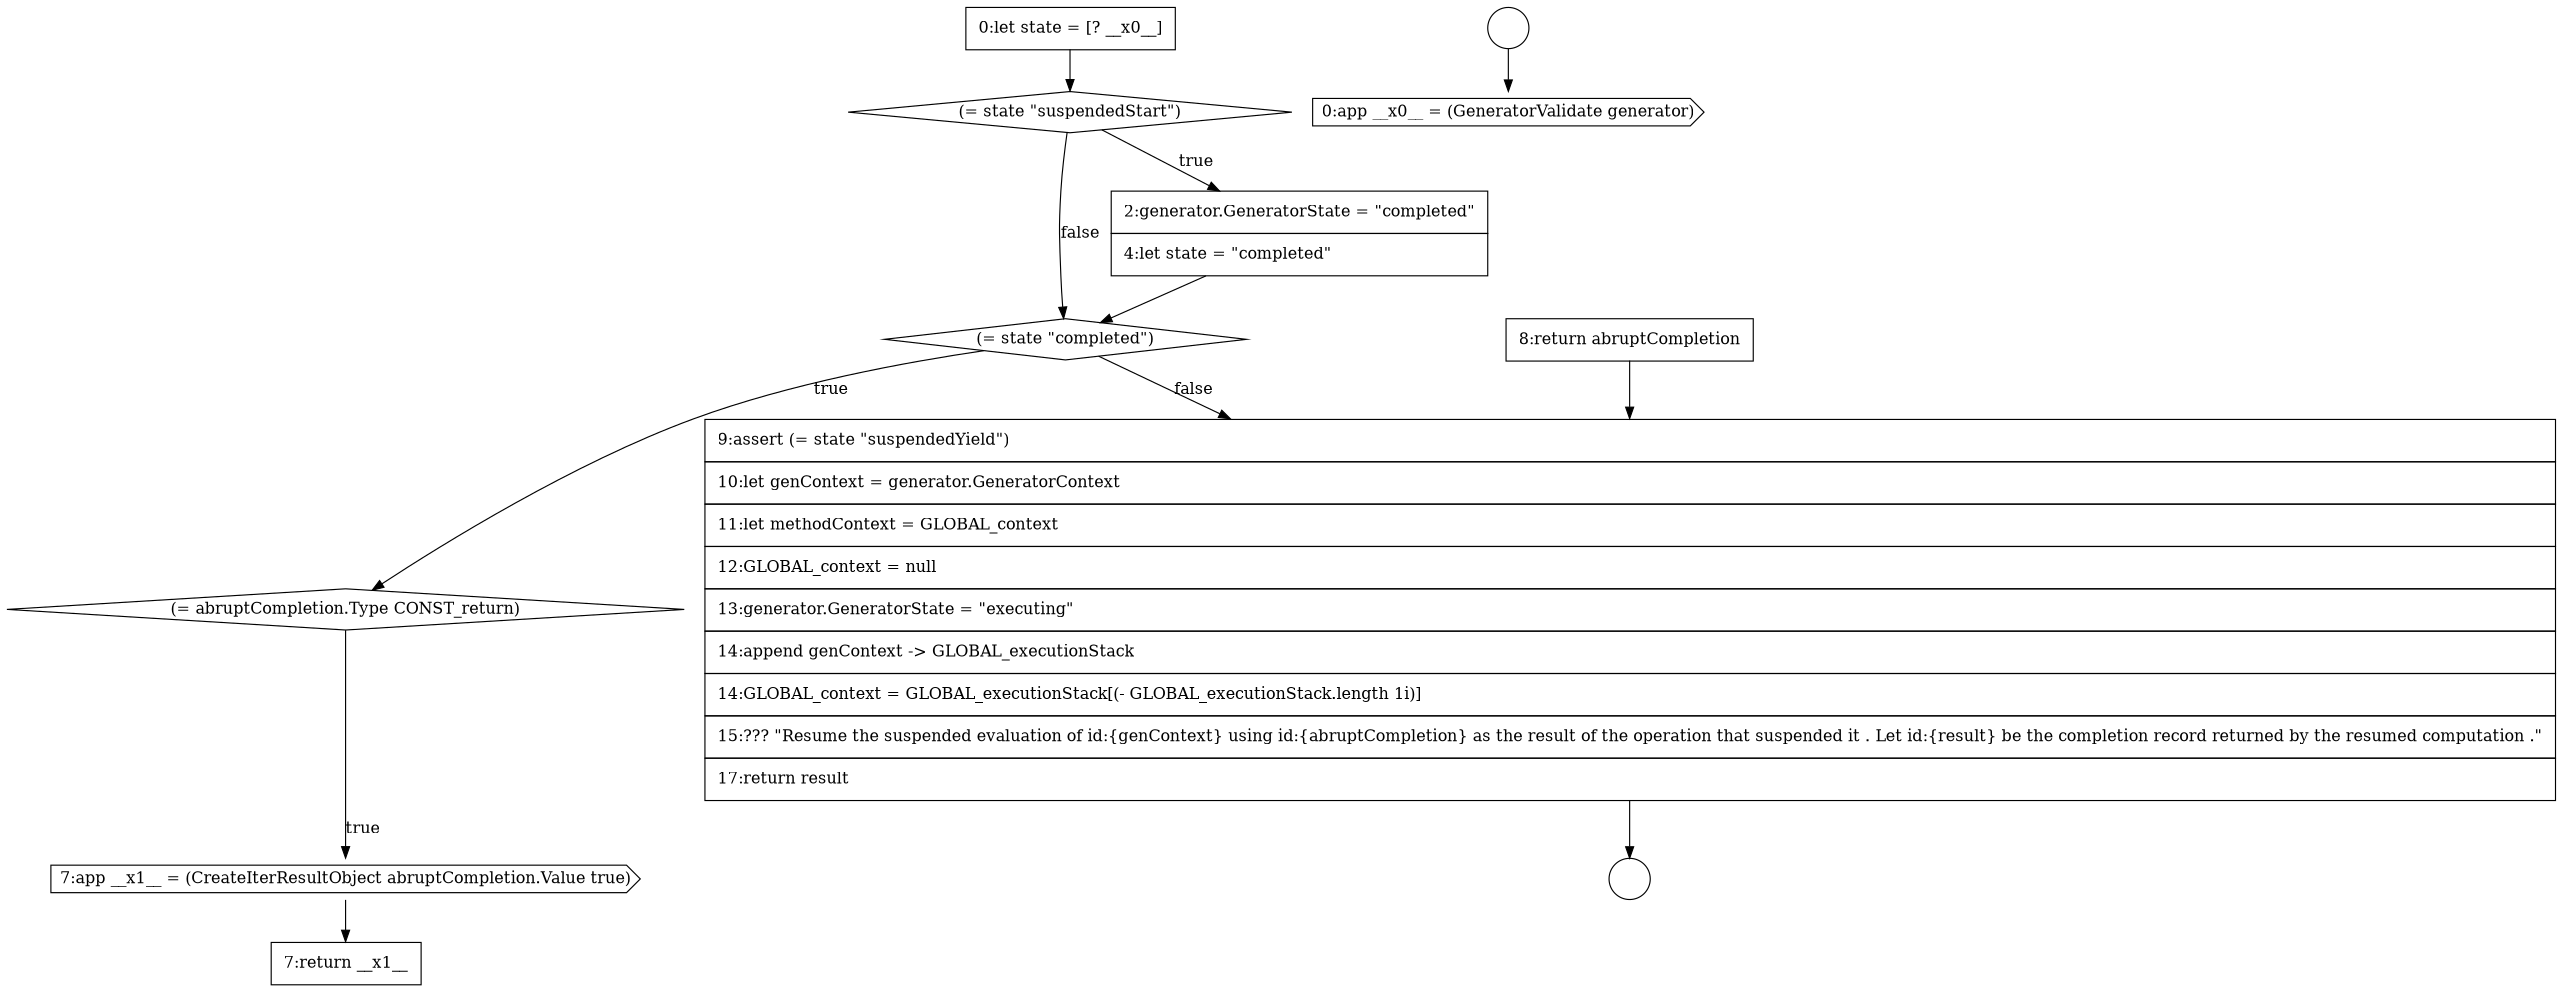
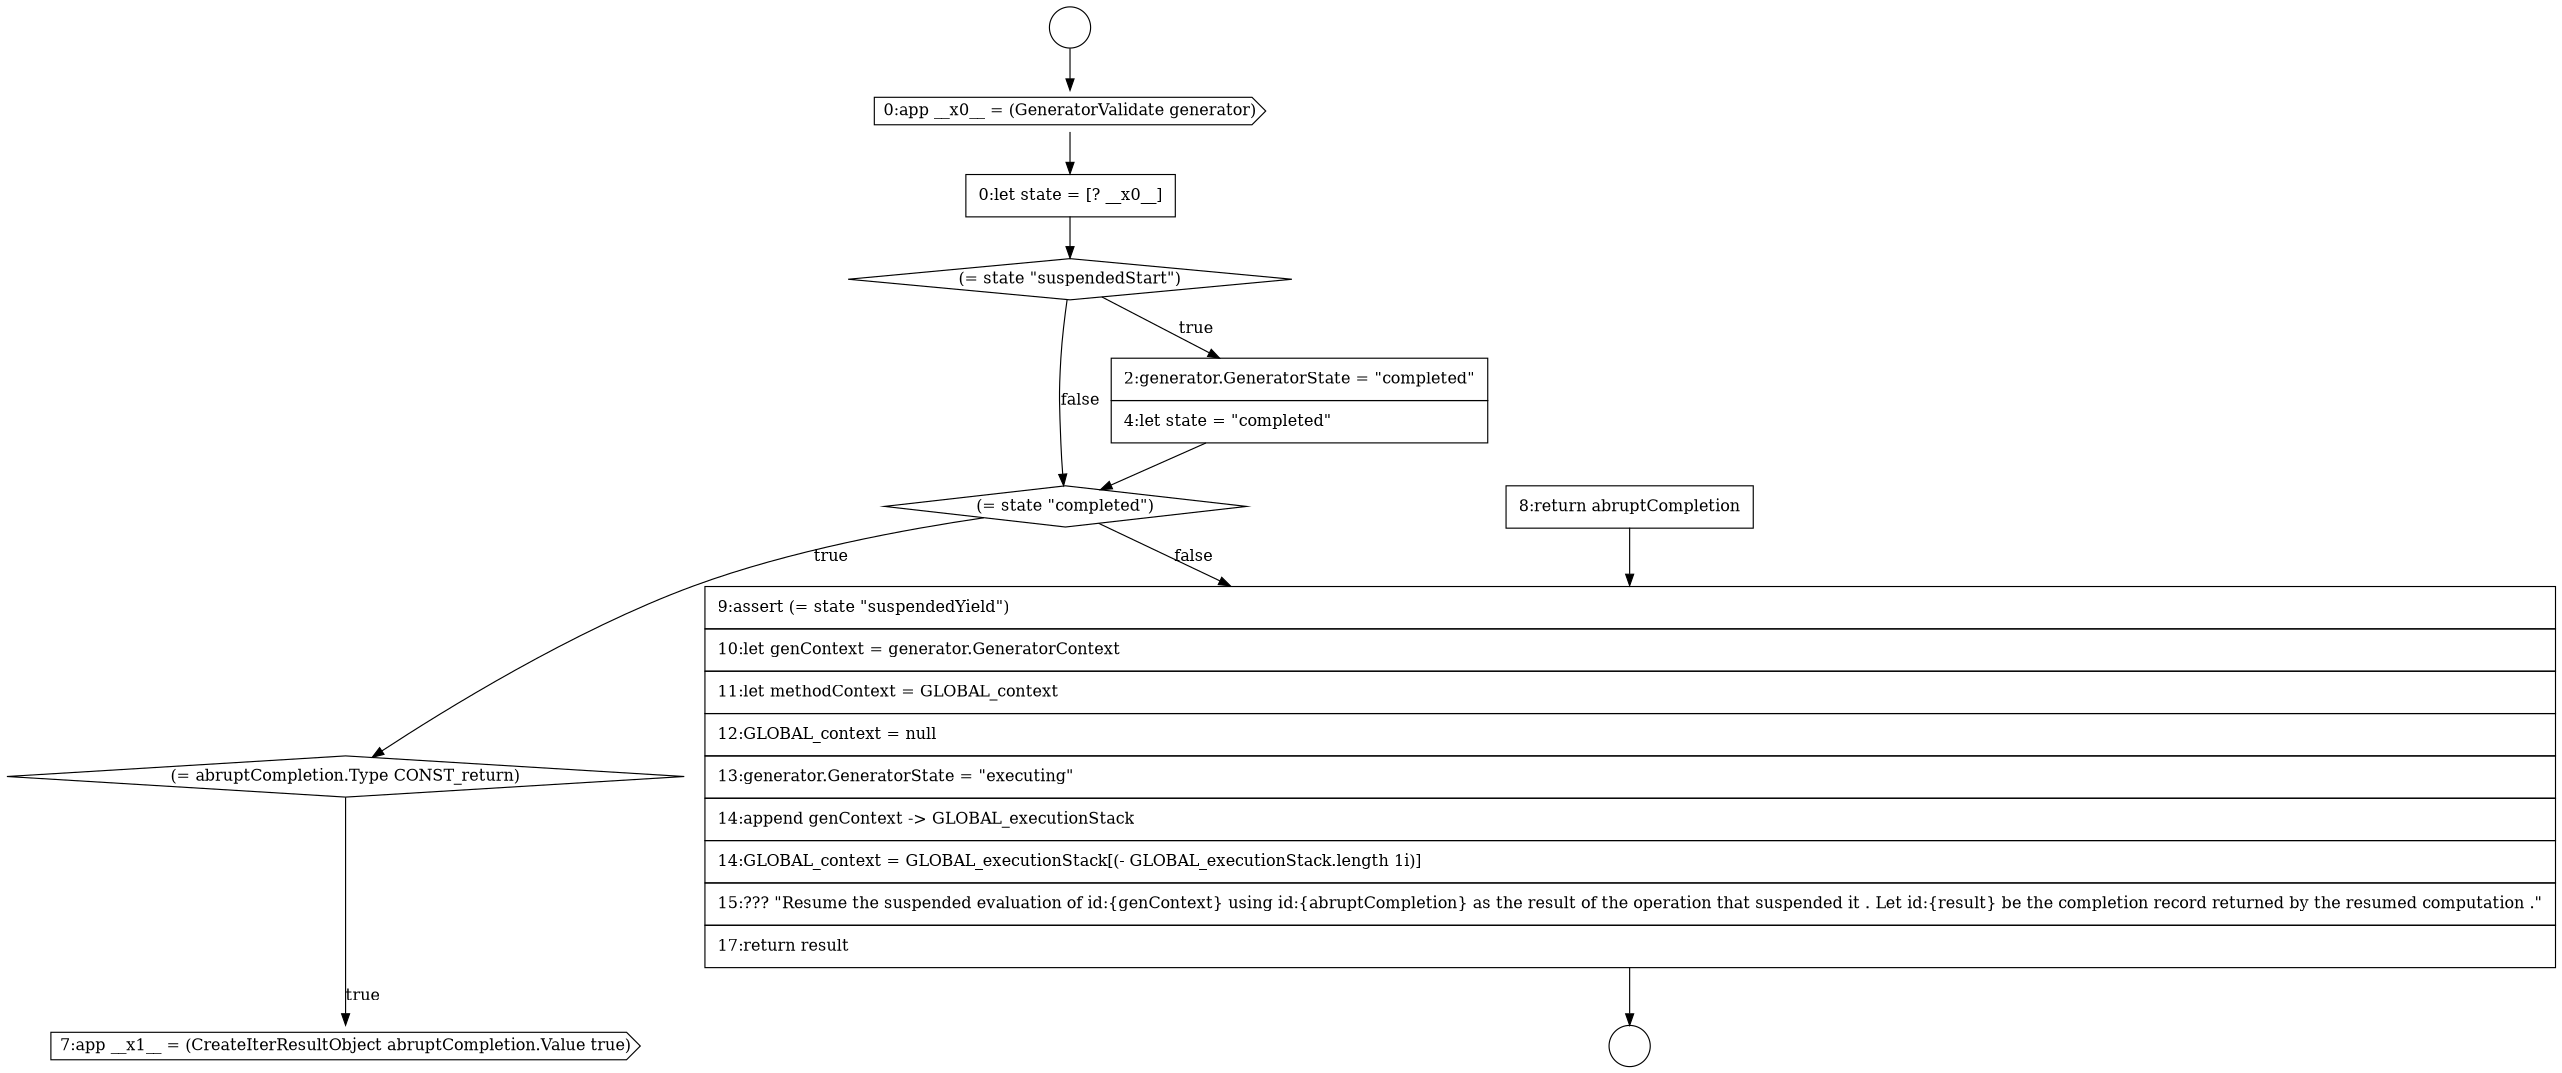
edge "0:app __x0__ = (GeneratorValidate generator)" -> "0:let state = [? __x0__]": added
node "7:return __x1__": removed
